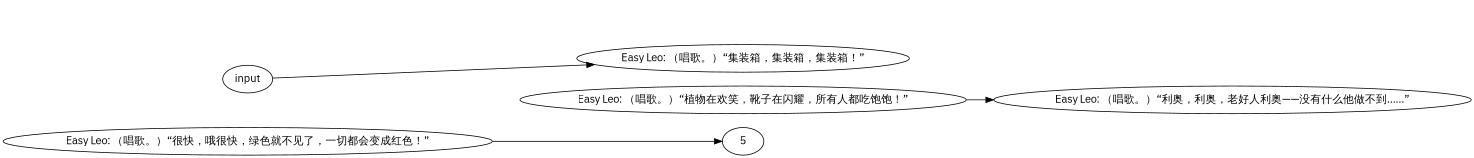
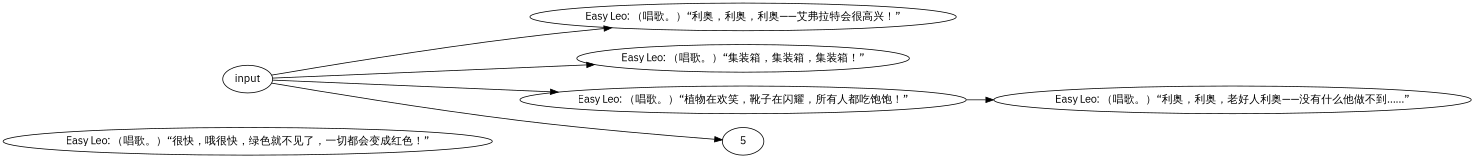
node "Easy Leo: （唱歌。）“利奥，利奥，利奥——艾弗拉特会很高兴！”": added
edge "input" -> "Easy Leo: （唱歌。）“植物在欢笑，靴子在闪耀，所有人都吃饱饱！”": added
edge "Easy Leo: （唱歌。）“很快，哦很快，绿色就不见了，一切都会变成红色！”" -> "5": now "input" -> "5"
